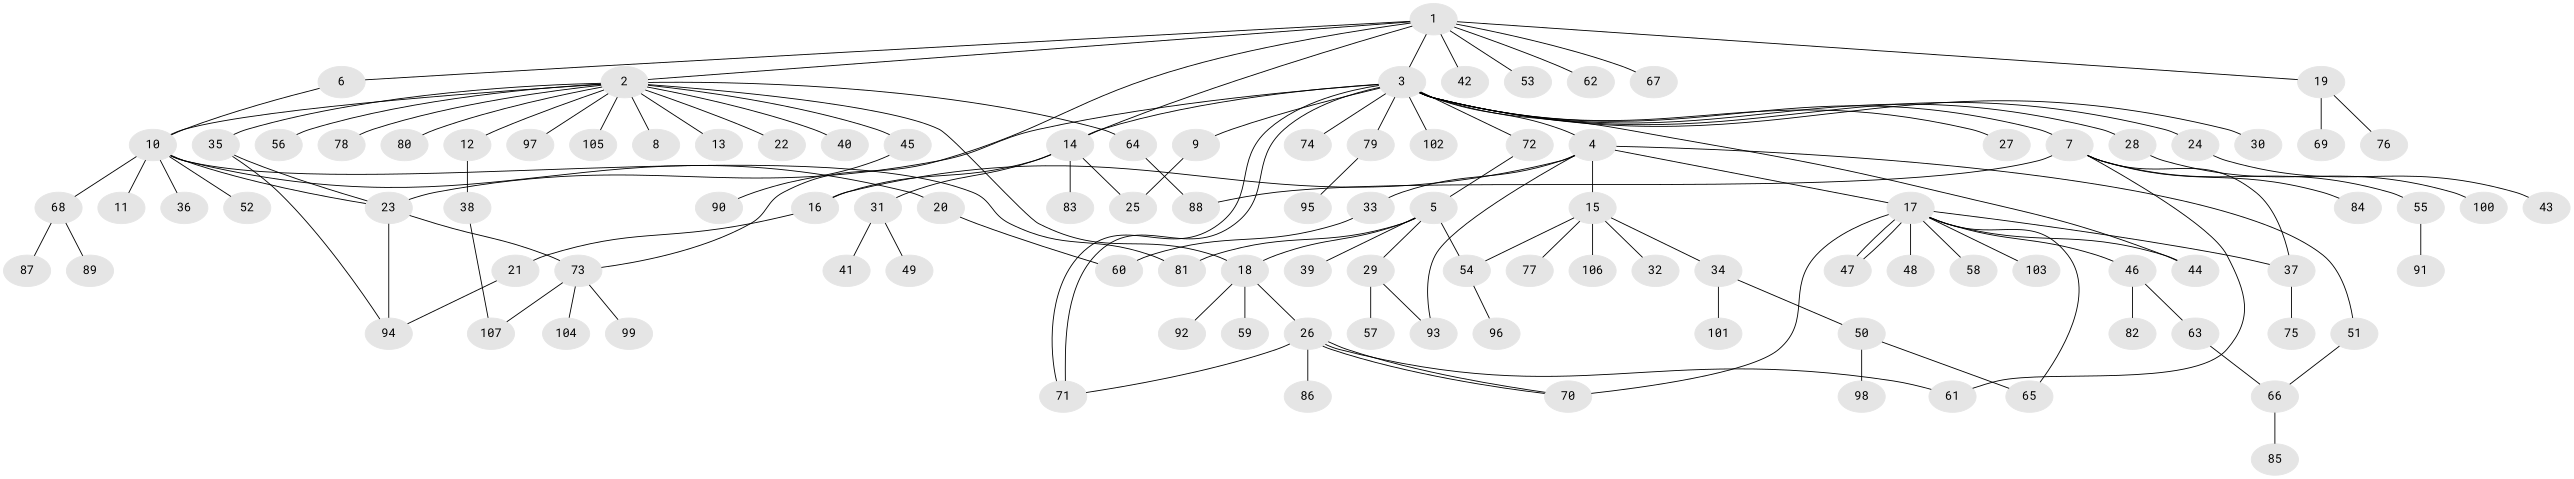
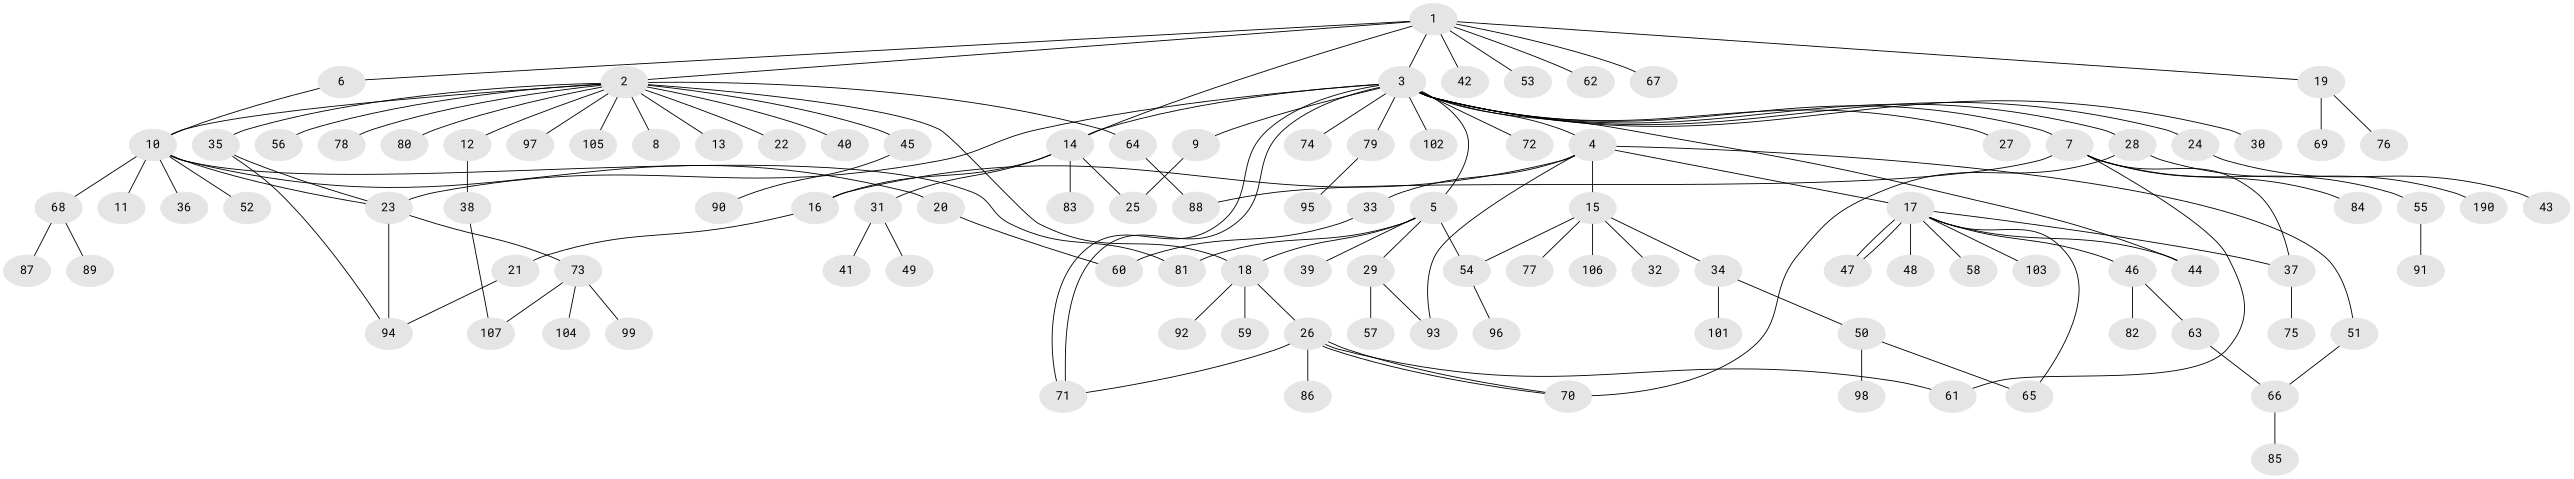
edge "1" -- "73": removed
edge "72" -- "5": now "3" -- "5"
node "100": label "100" -> "190"
edge "17" -- "70": now "28" -- "70"
